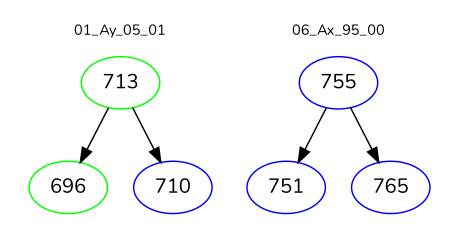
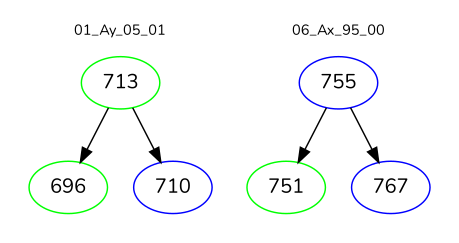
node "751": color blue -> green
node "765": label "765" -> "767"
